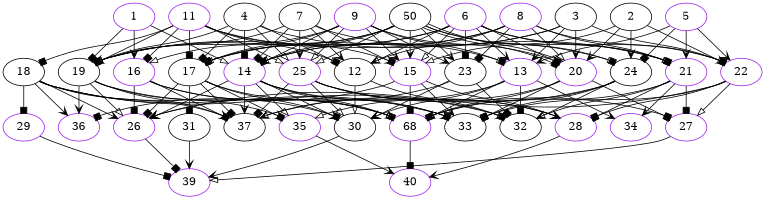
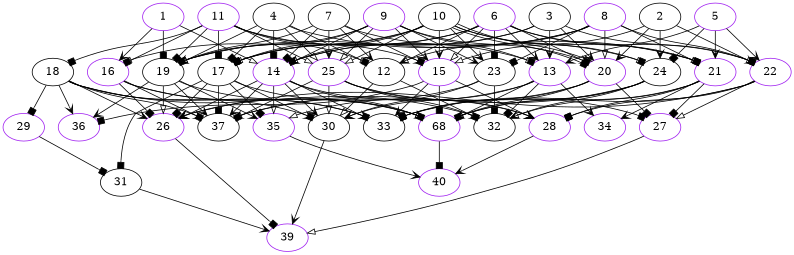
node "50": label "50" -> "10"
edge "29" -> "39": now "29" -> "31"
